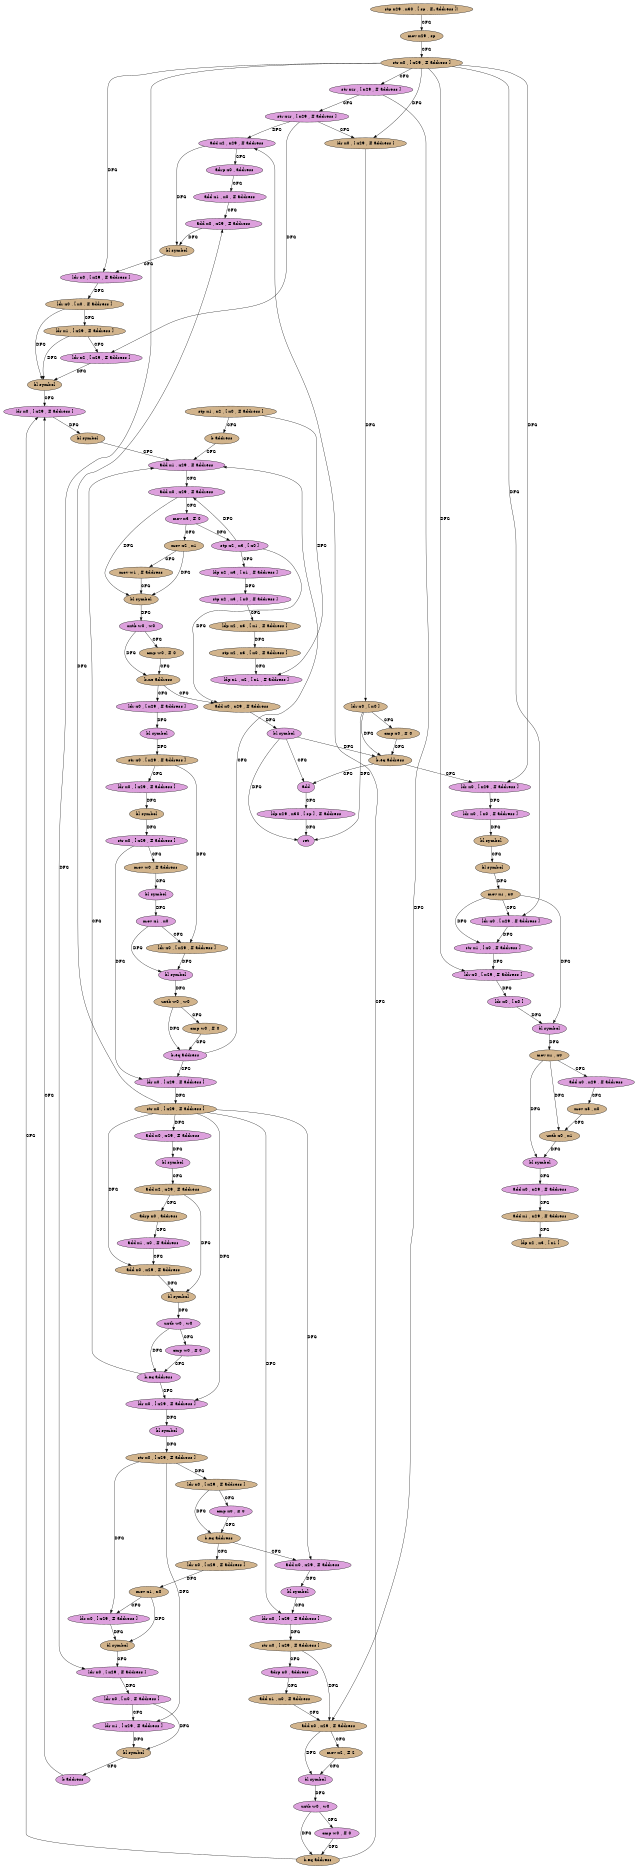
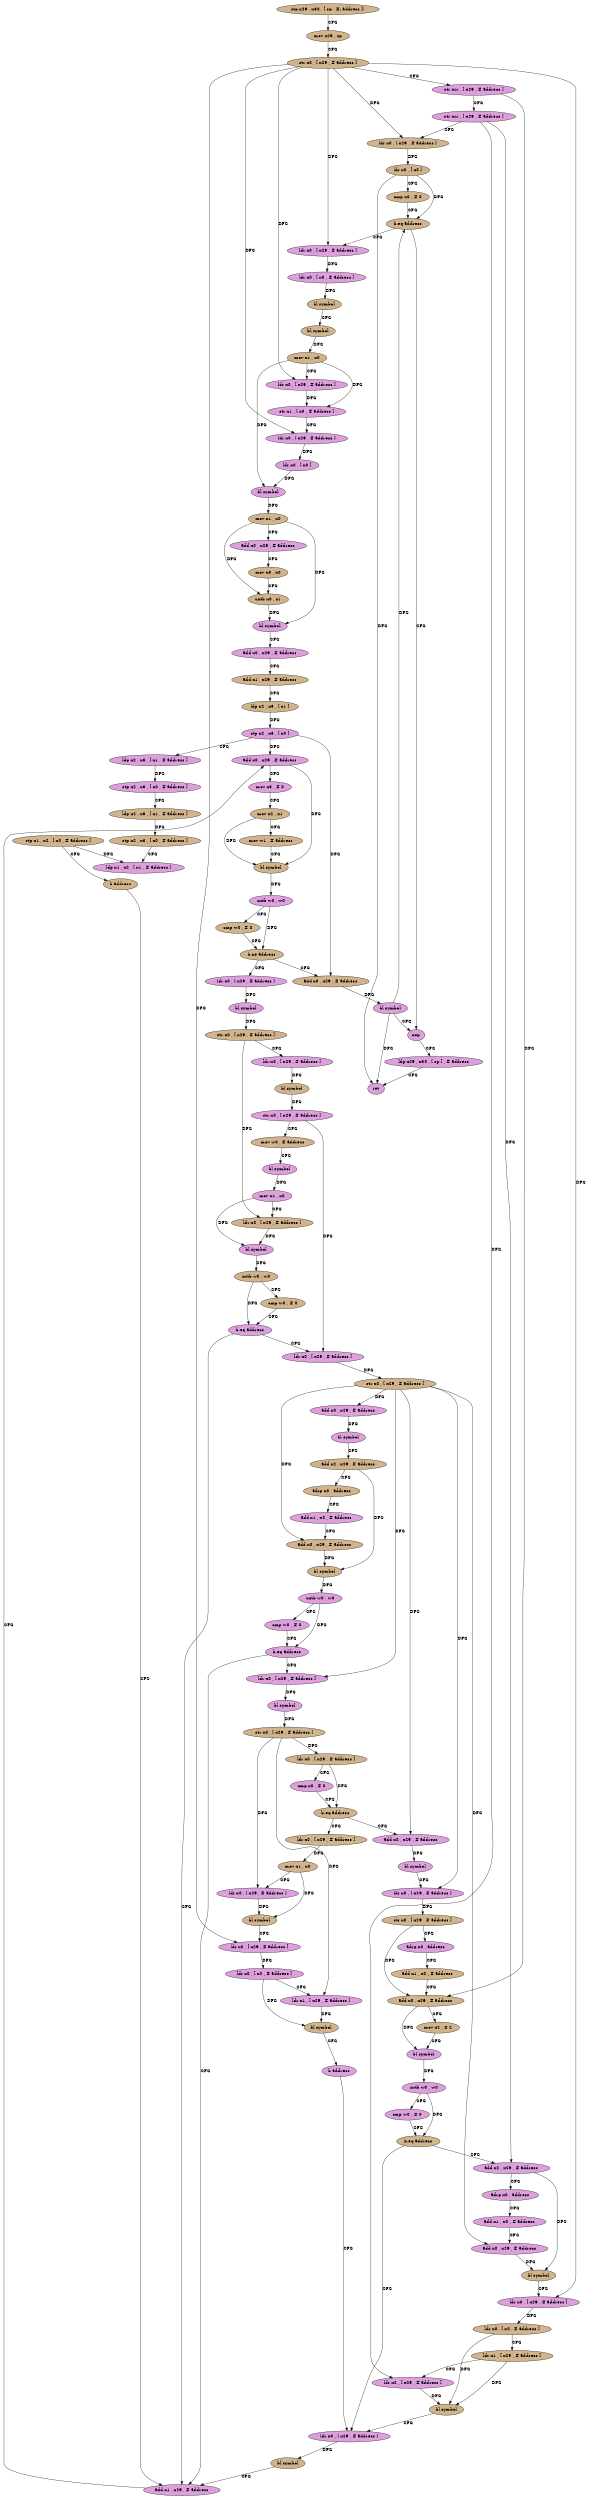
edge "mov x3 , # 0" -> "stp x2 , x3 , [ x0 ]": now "ldp x2 , x3 , [ x1 ]" -> "stp x2 , x3 , [ x0 ]"
node "add": label "add" -> "nop"
